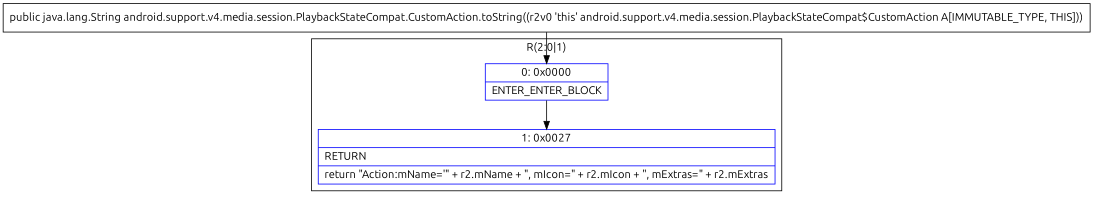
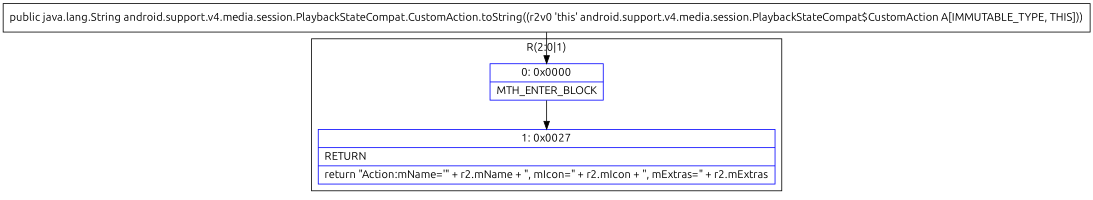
node "0: 0x0000": text "ENTER_ENTER_BLOCK" -> "MTH_ENTER_BLOCK"
